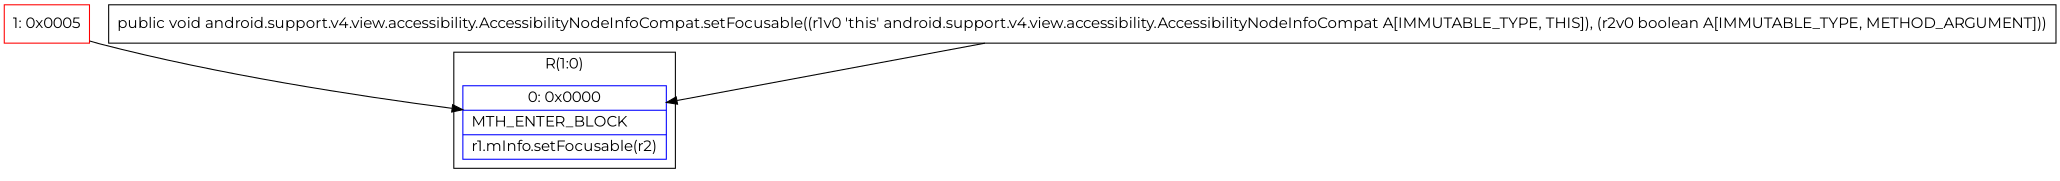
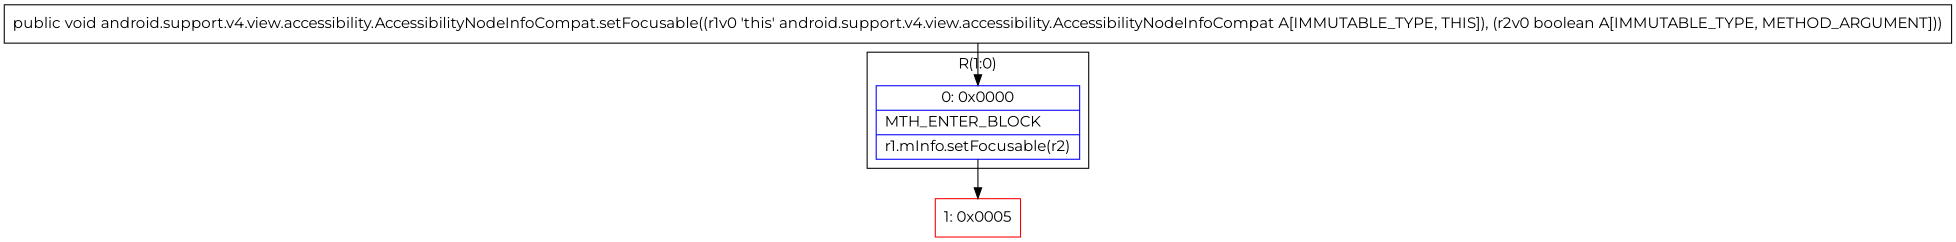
edge "1: 0x0005" -> "0: 0x0000": reversed
